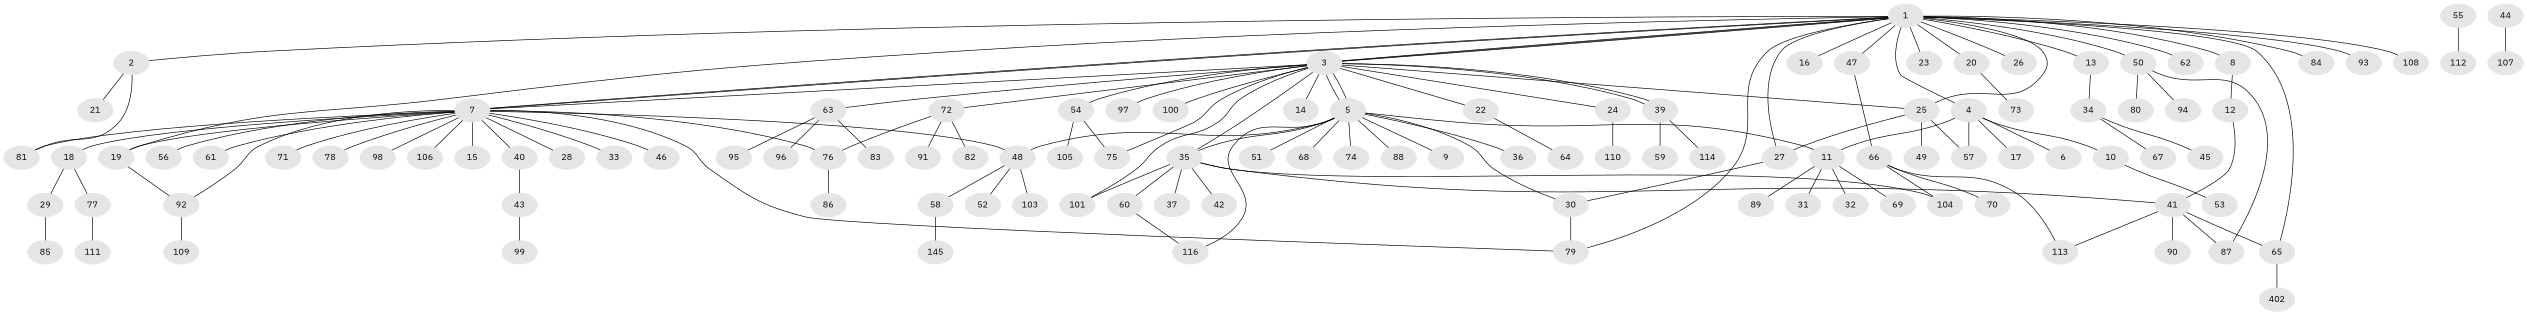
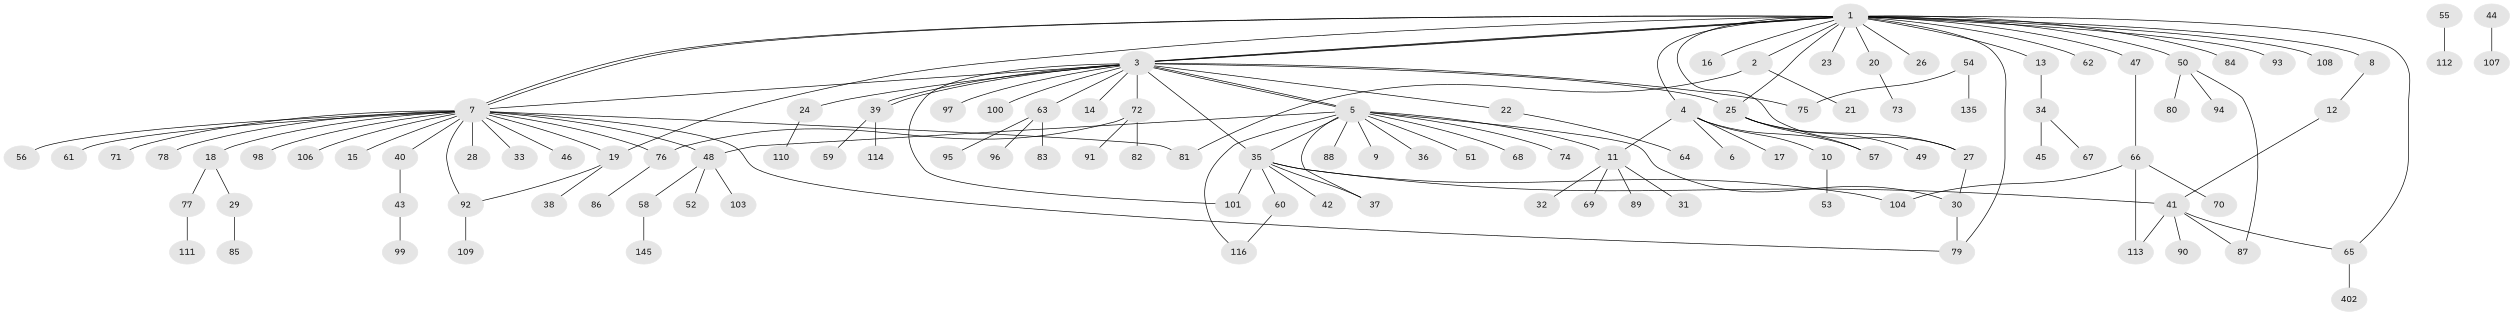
edge "3" -- "54": removed
node "105": label "105" -> "135"
edge "5" -- "37": added
node "38": added
